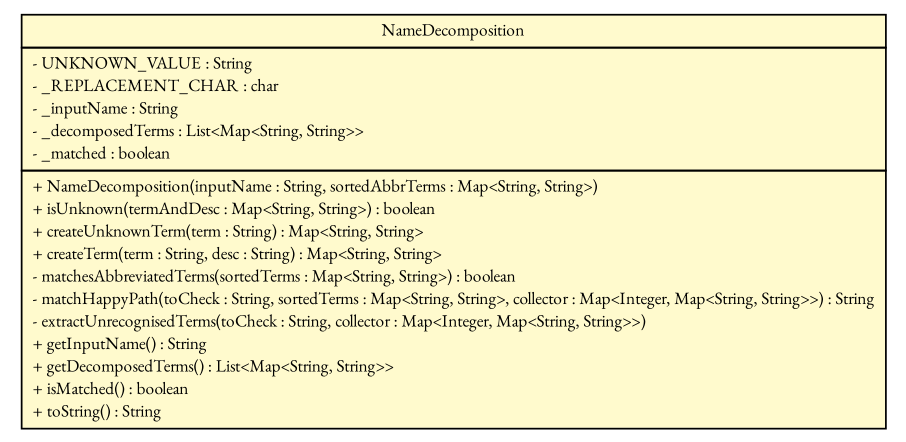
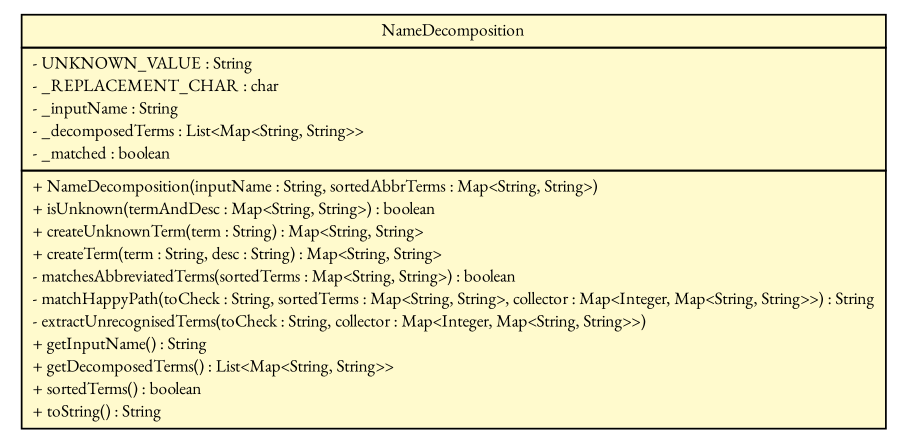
node "NameDecomposition": text "+ isMatched() : boolean" -> "+ sortedTerms() : boolean"
